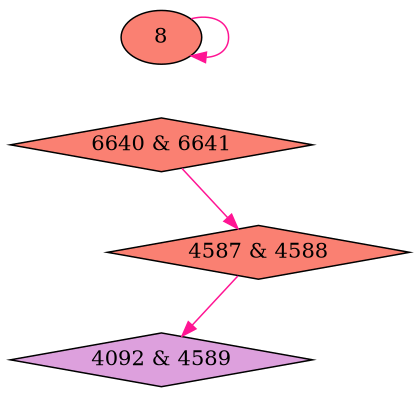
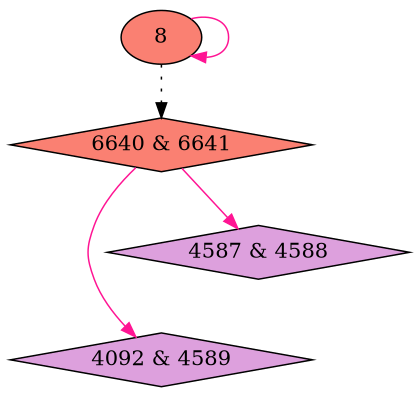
edge "8" -> "6640 & 6641": added
node "4587 & 4588": fillcolor salmon -> plum
edge "4587 & 4588" -> "4092 & 4589": now "6640 & 6641" -> "4092 & 4589"
